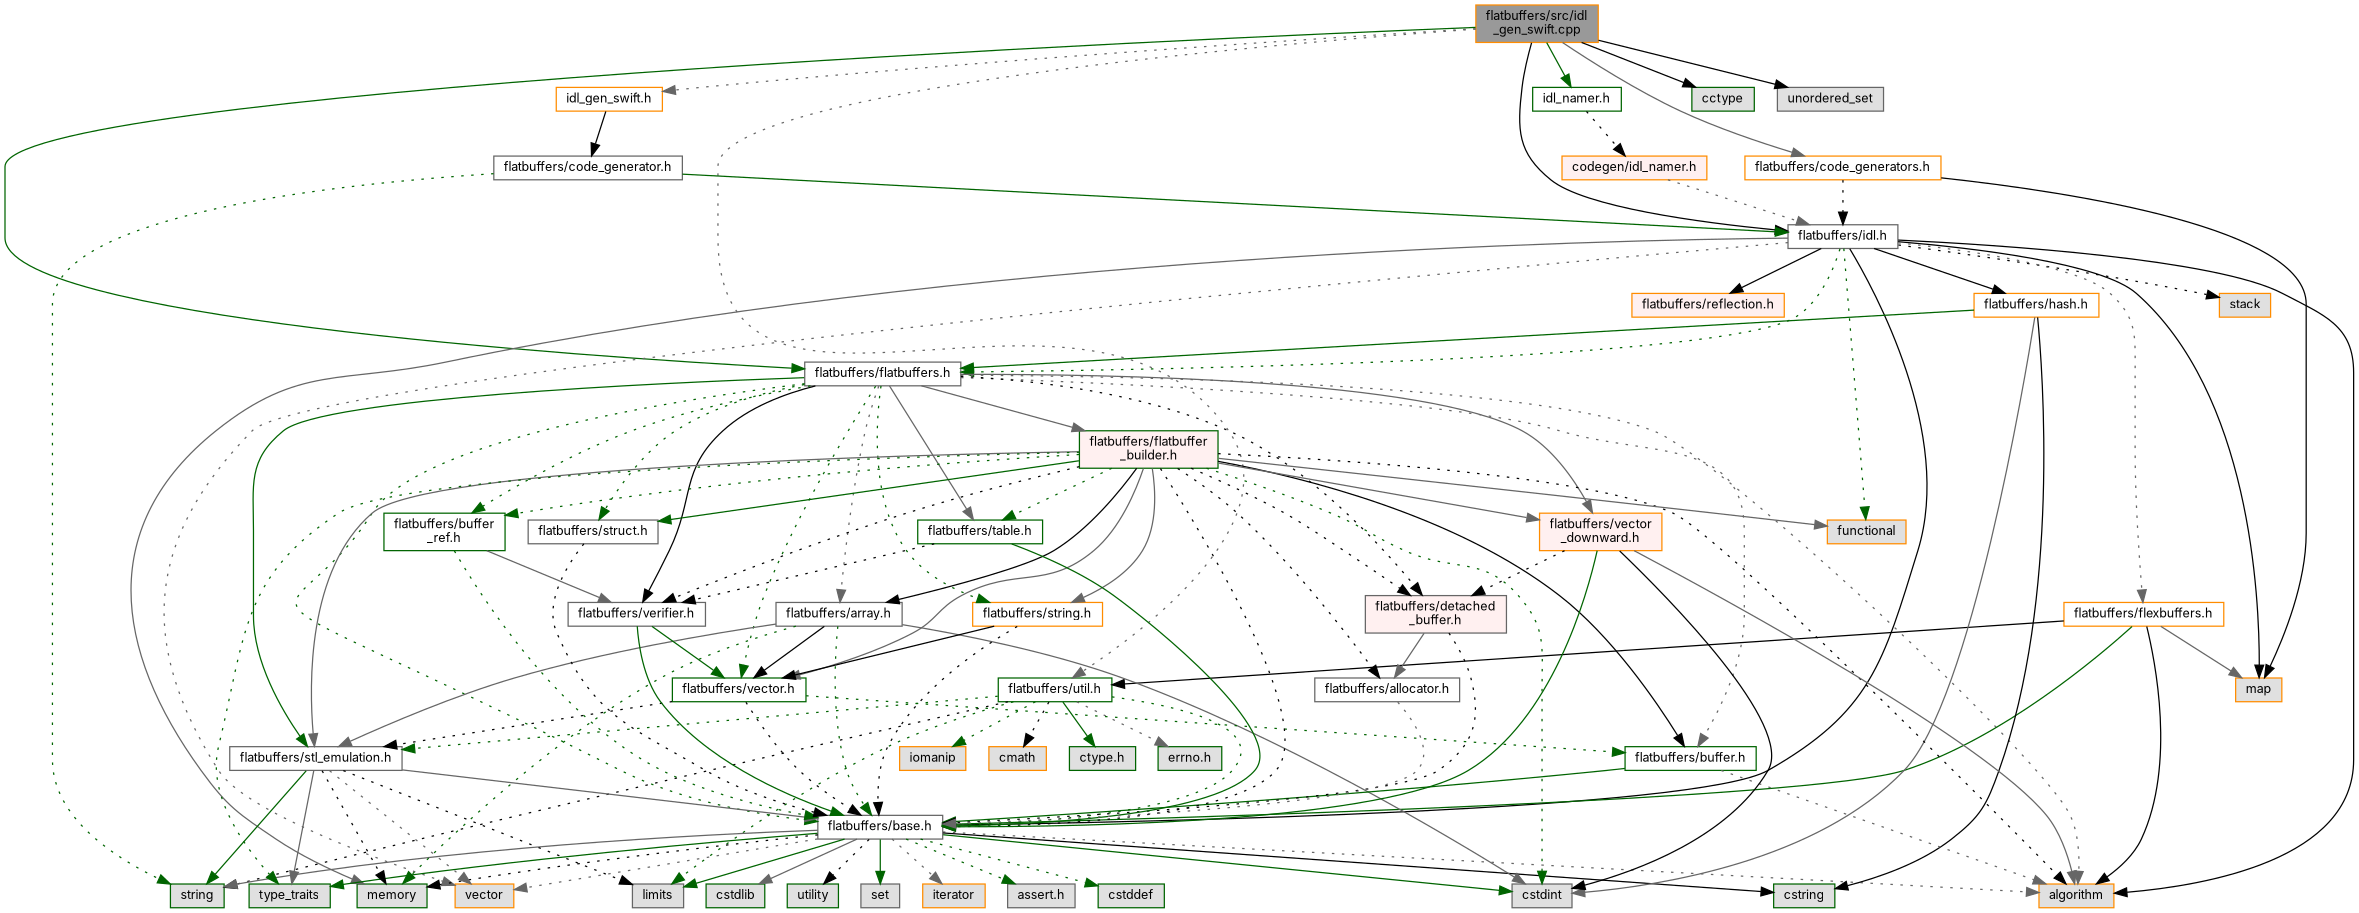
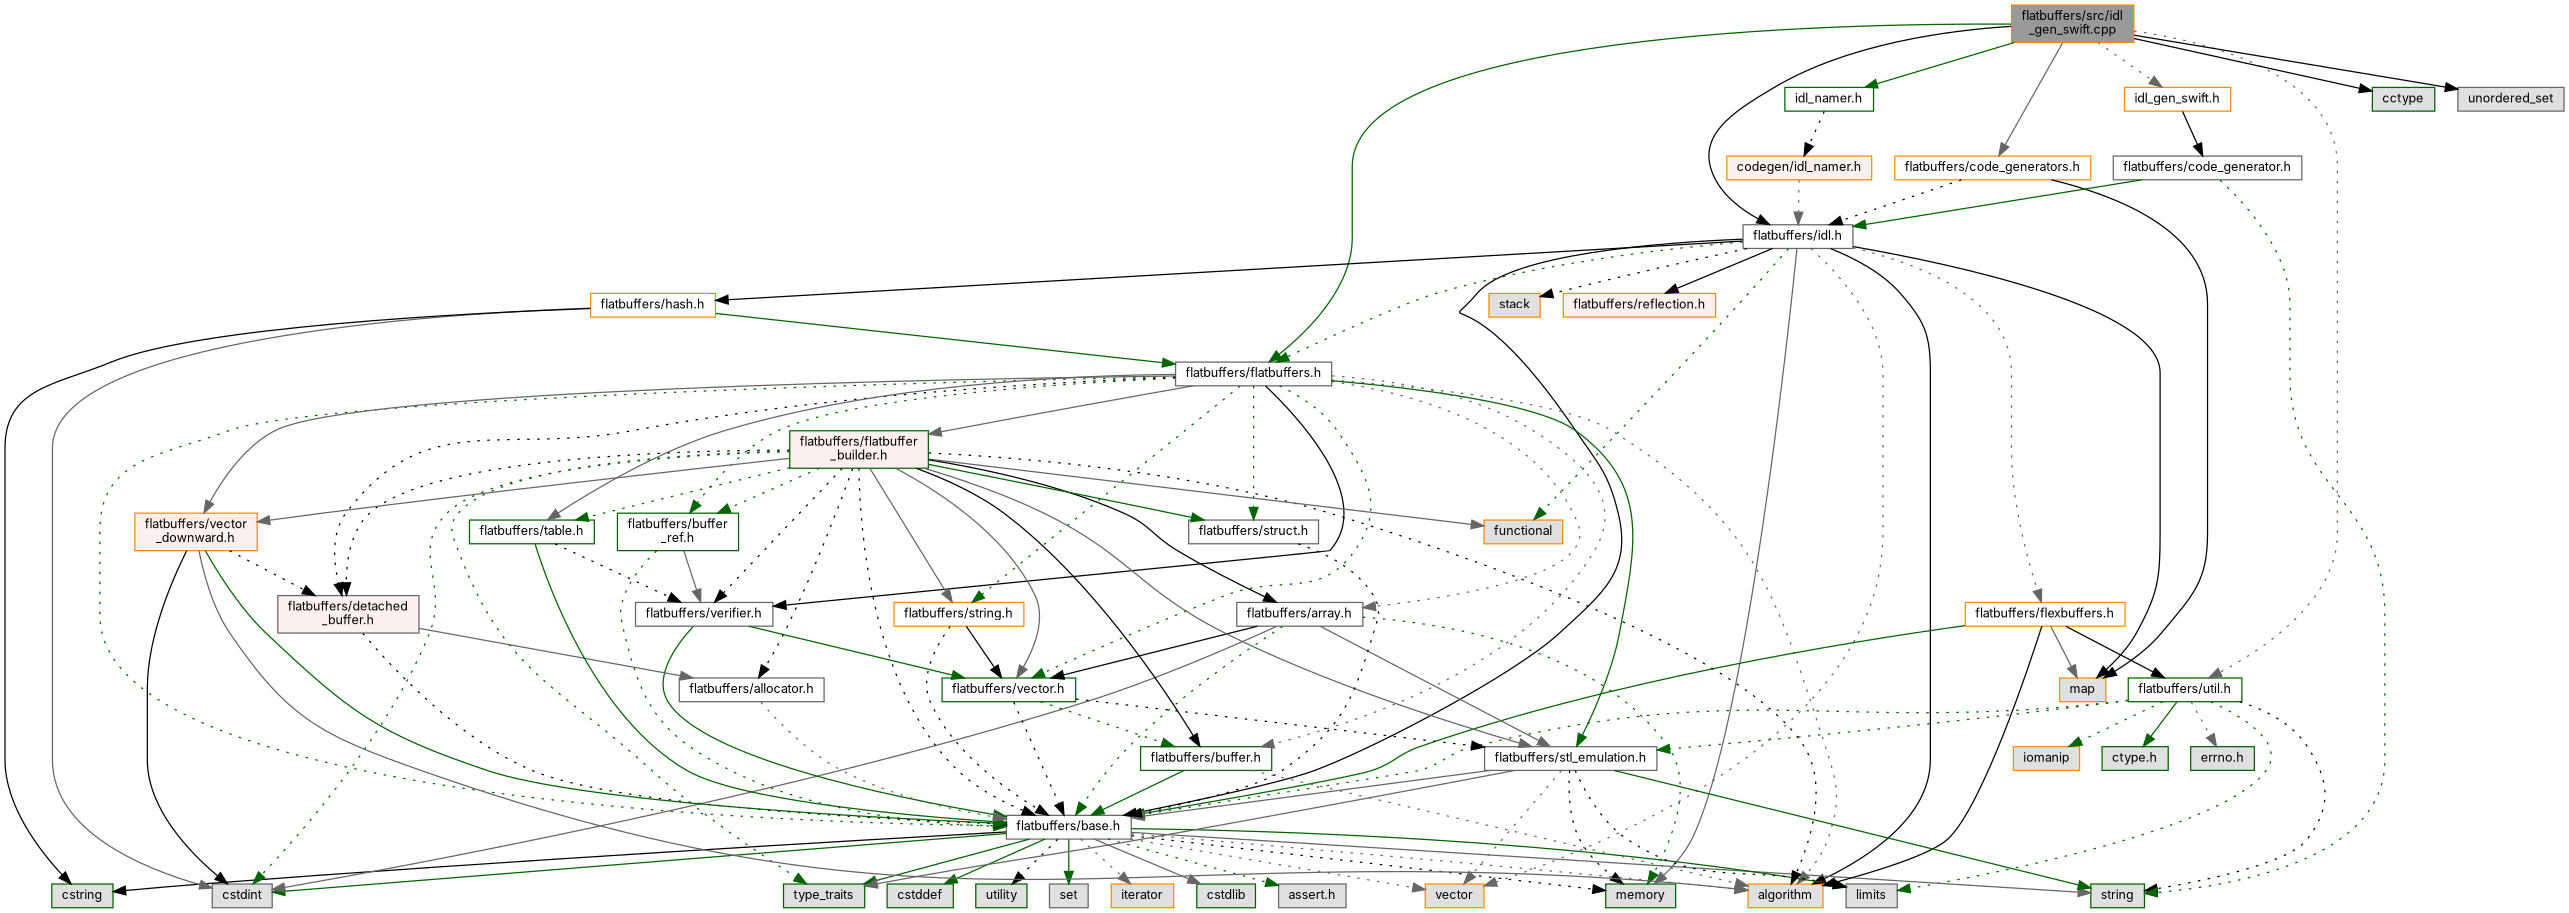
node "cmath": removed
edge "flatbuffers/base.h" -> "cstddef": style dotted -> solid
